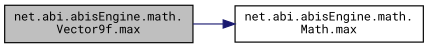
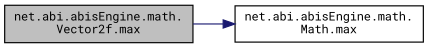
node "net.abi.abisEngine.math. Vector9f.max": label "net.abi.abisEngine.math. Vector9f.max" -> "net.abi.abisEngine.math. Vector2f.max"
